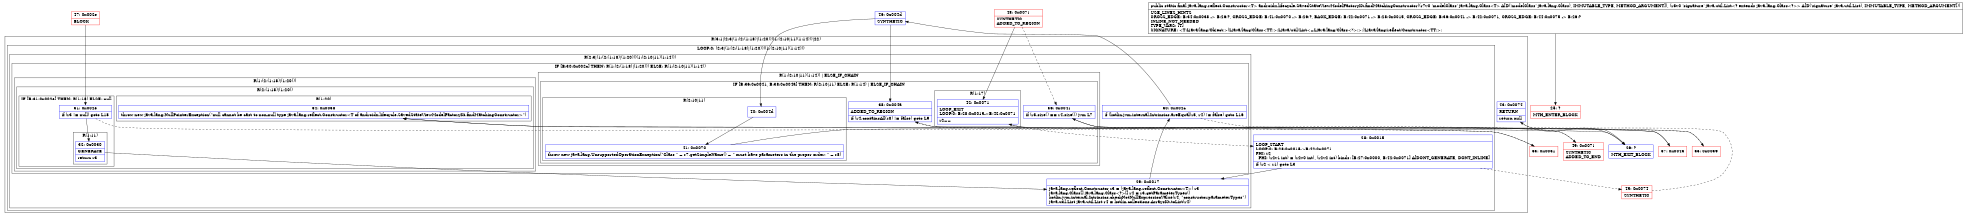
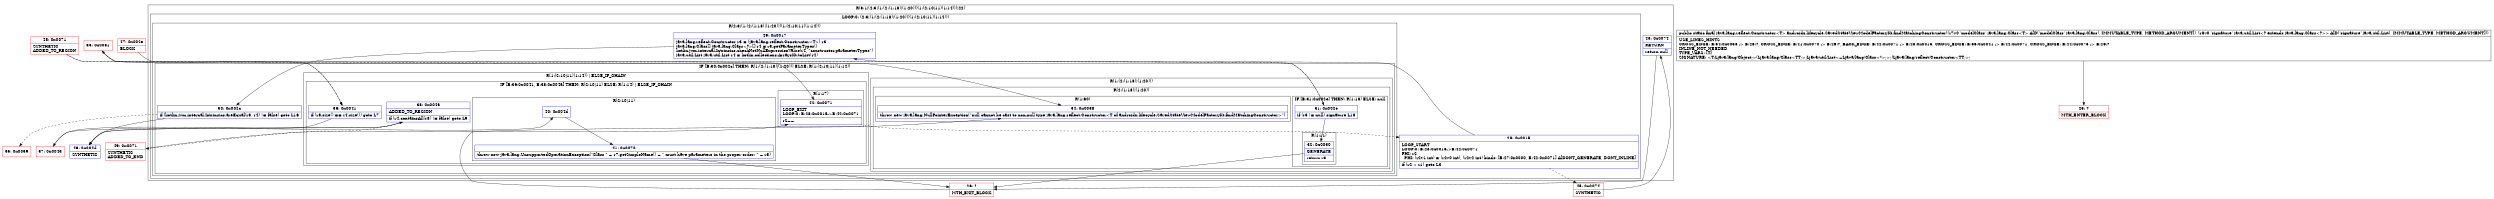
edge "46: 0x004d" -> "38: 0x004a": reversed
cluster "R(1:20)": label "R(1:20)" -> "R(1:60)"
node "31: 0x002e": text "if (r3 != null) goto L18" -> "if (r3 != null) signature L18"
node "36: 0x0041": text "if (r8.size() == r4.size()) jvm L7" -> "if (r8.size() == r4.size()) goto L7"
edge "35: 0x0039" -> "36: 0x0041": now "33: 0x0031" -> "36: 0x0041"
edge "45: 0x0074" -> "43: 0x0074": style dashed -> solid
node "26: ?": color blue -> red
edge "32: 0x0030" -> "29: 0x0017": now "32: 0x0030" -> "26: ?"
